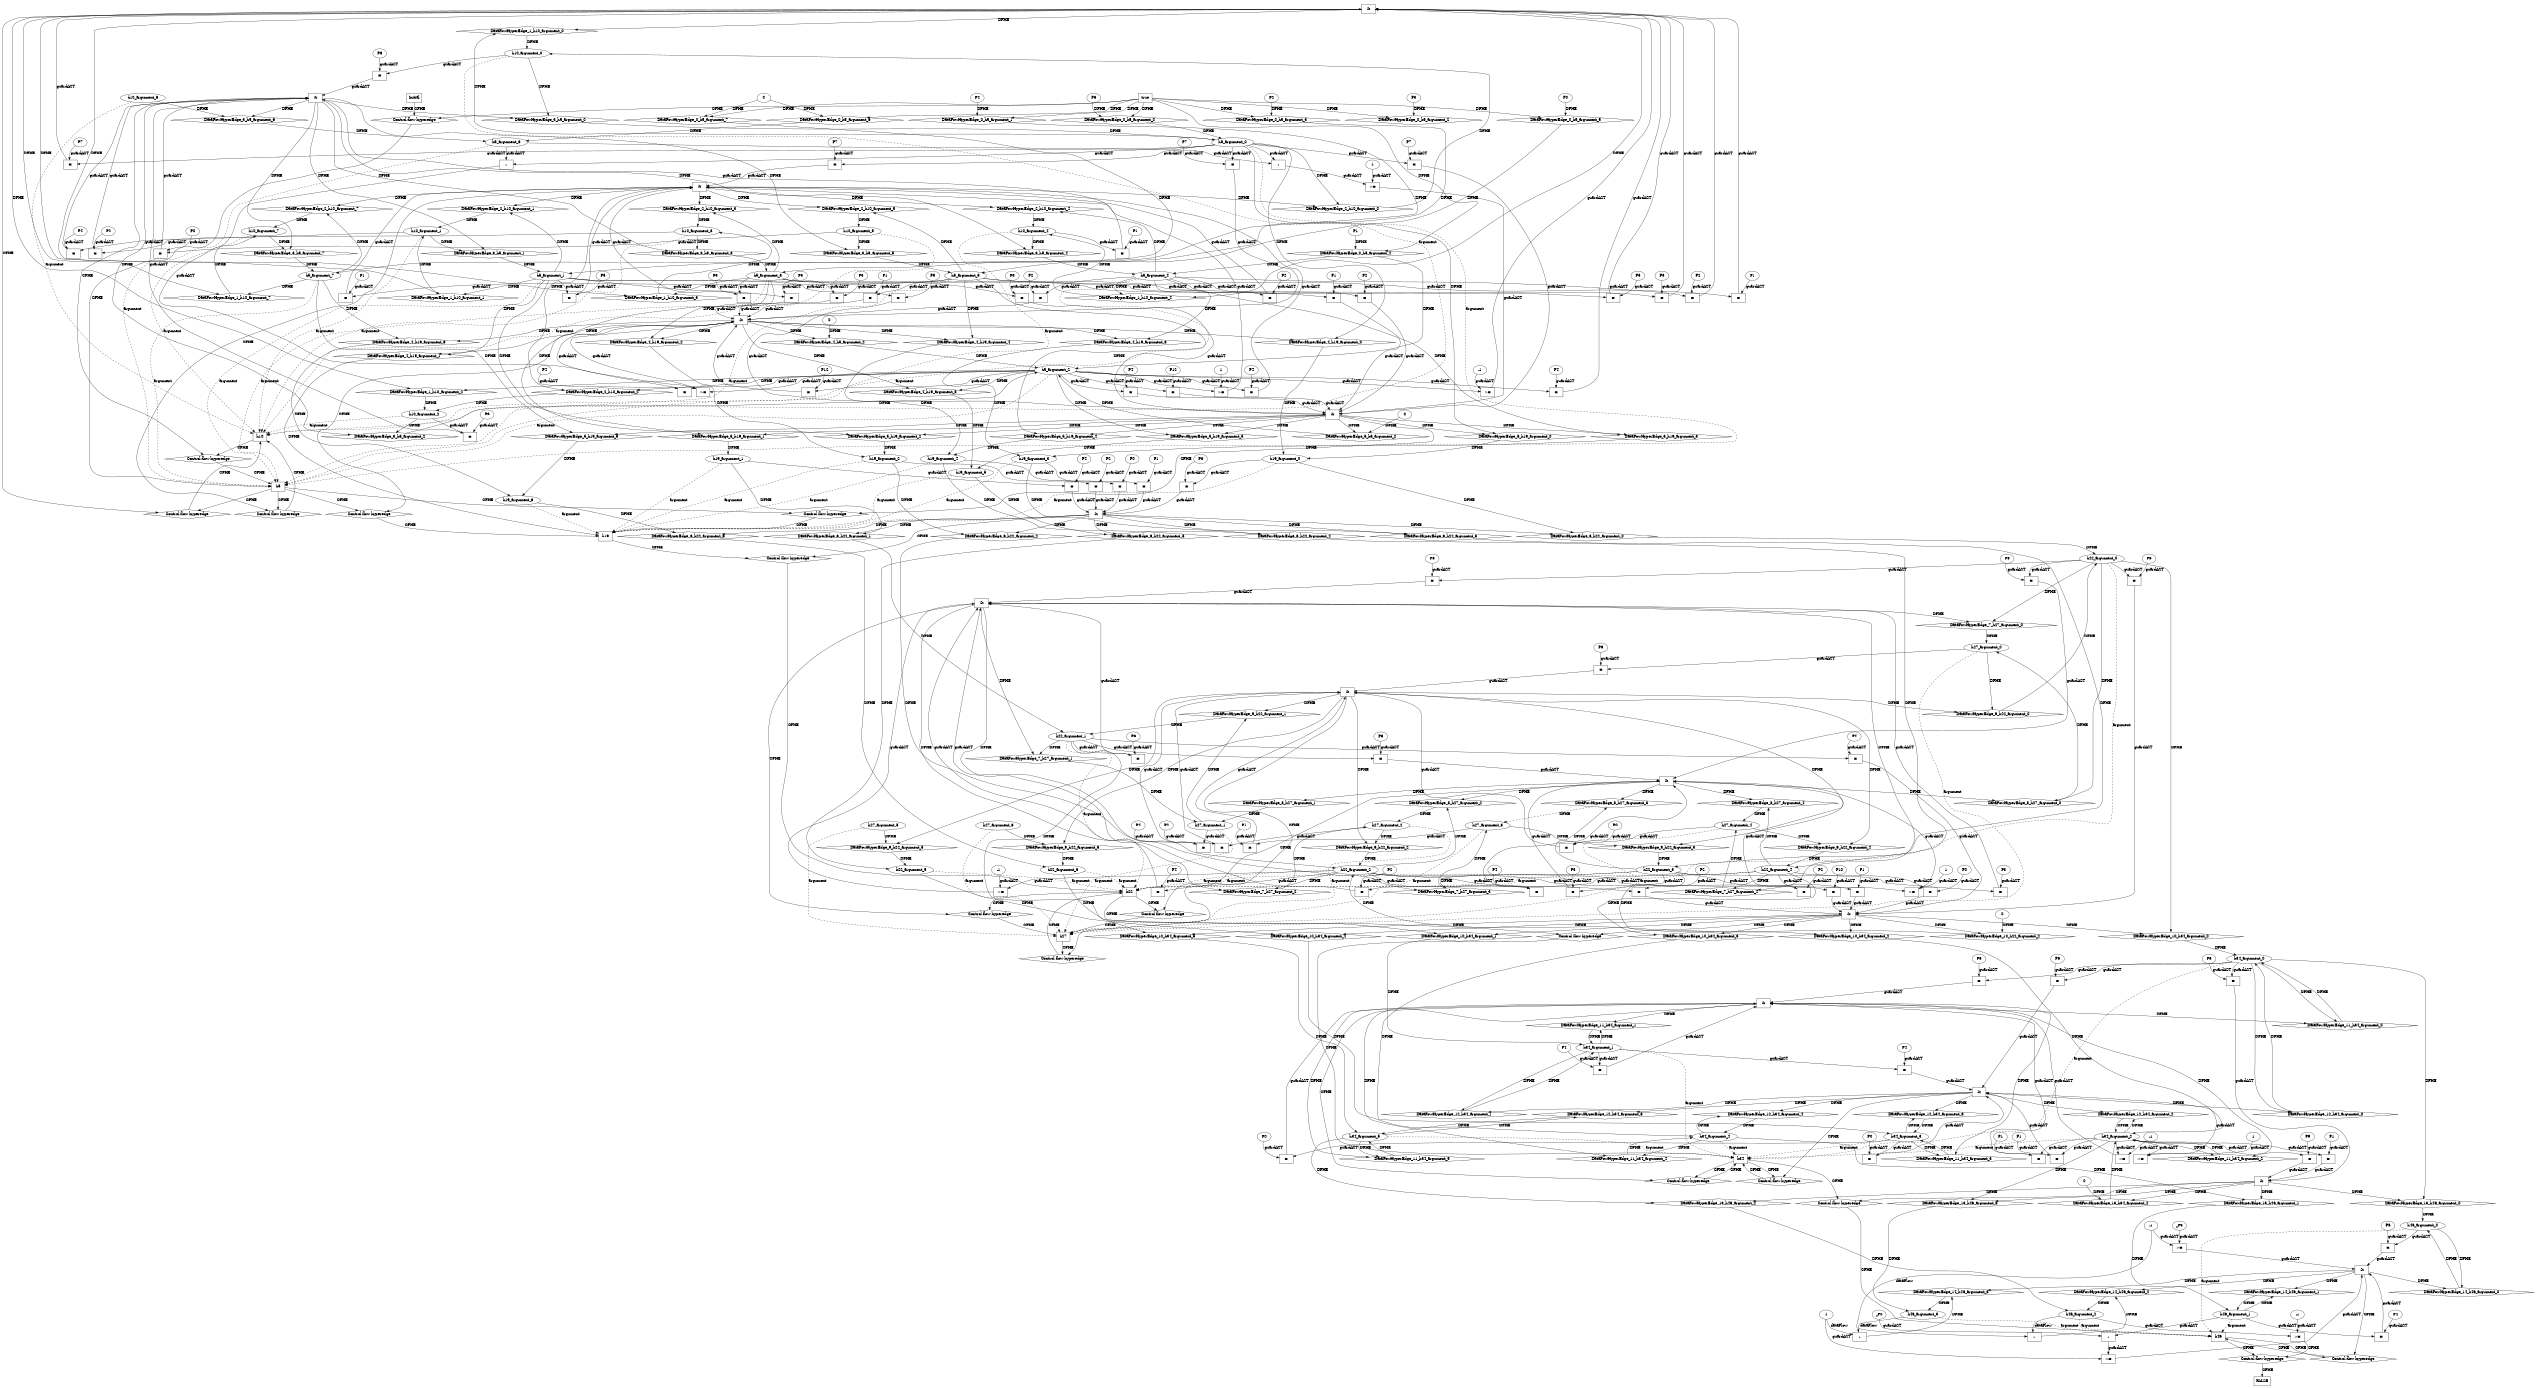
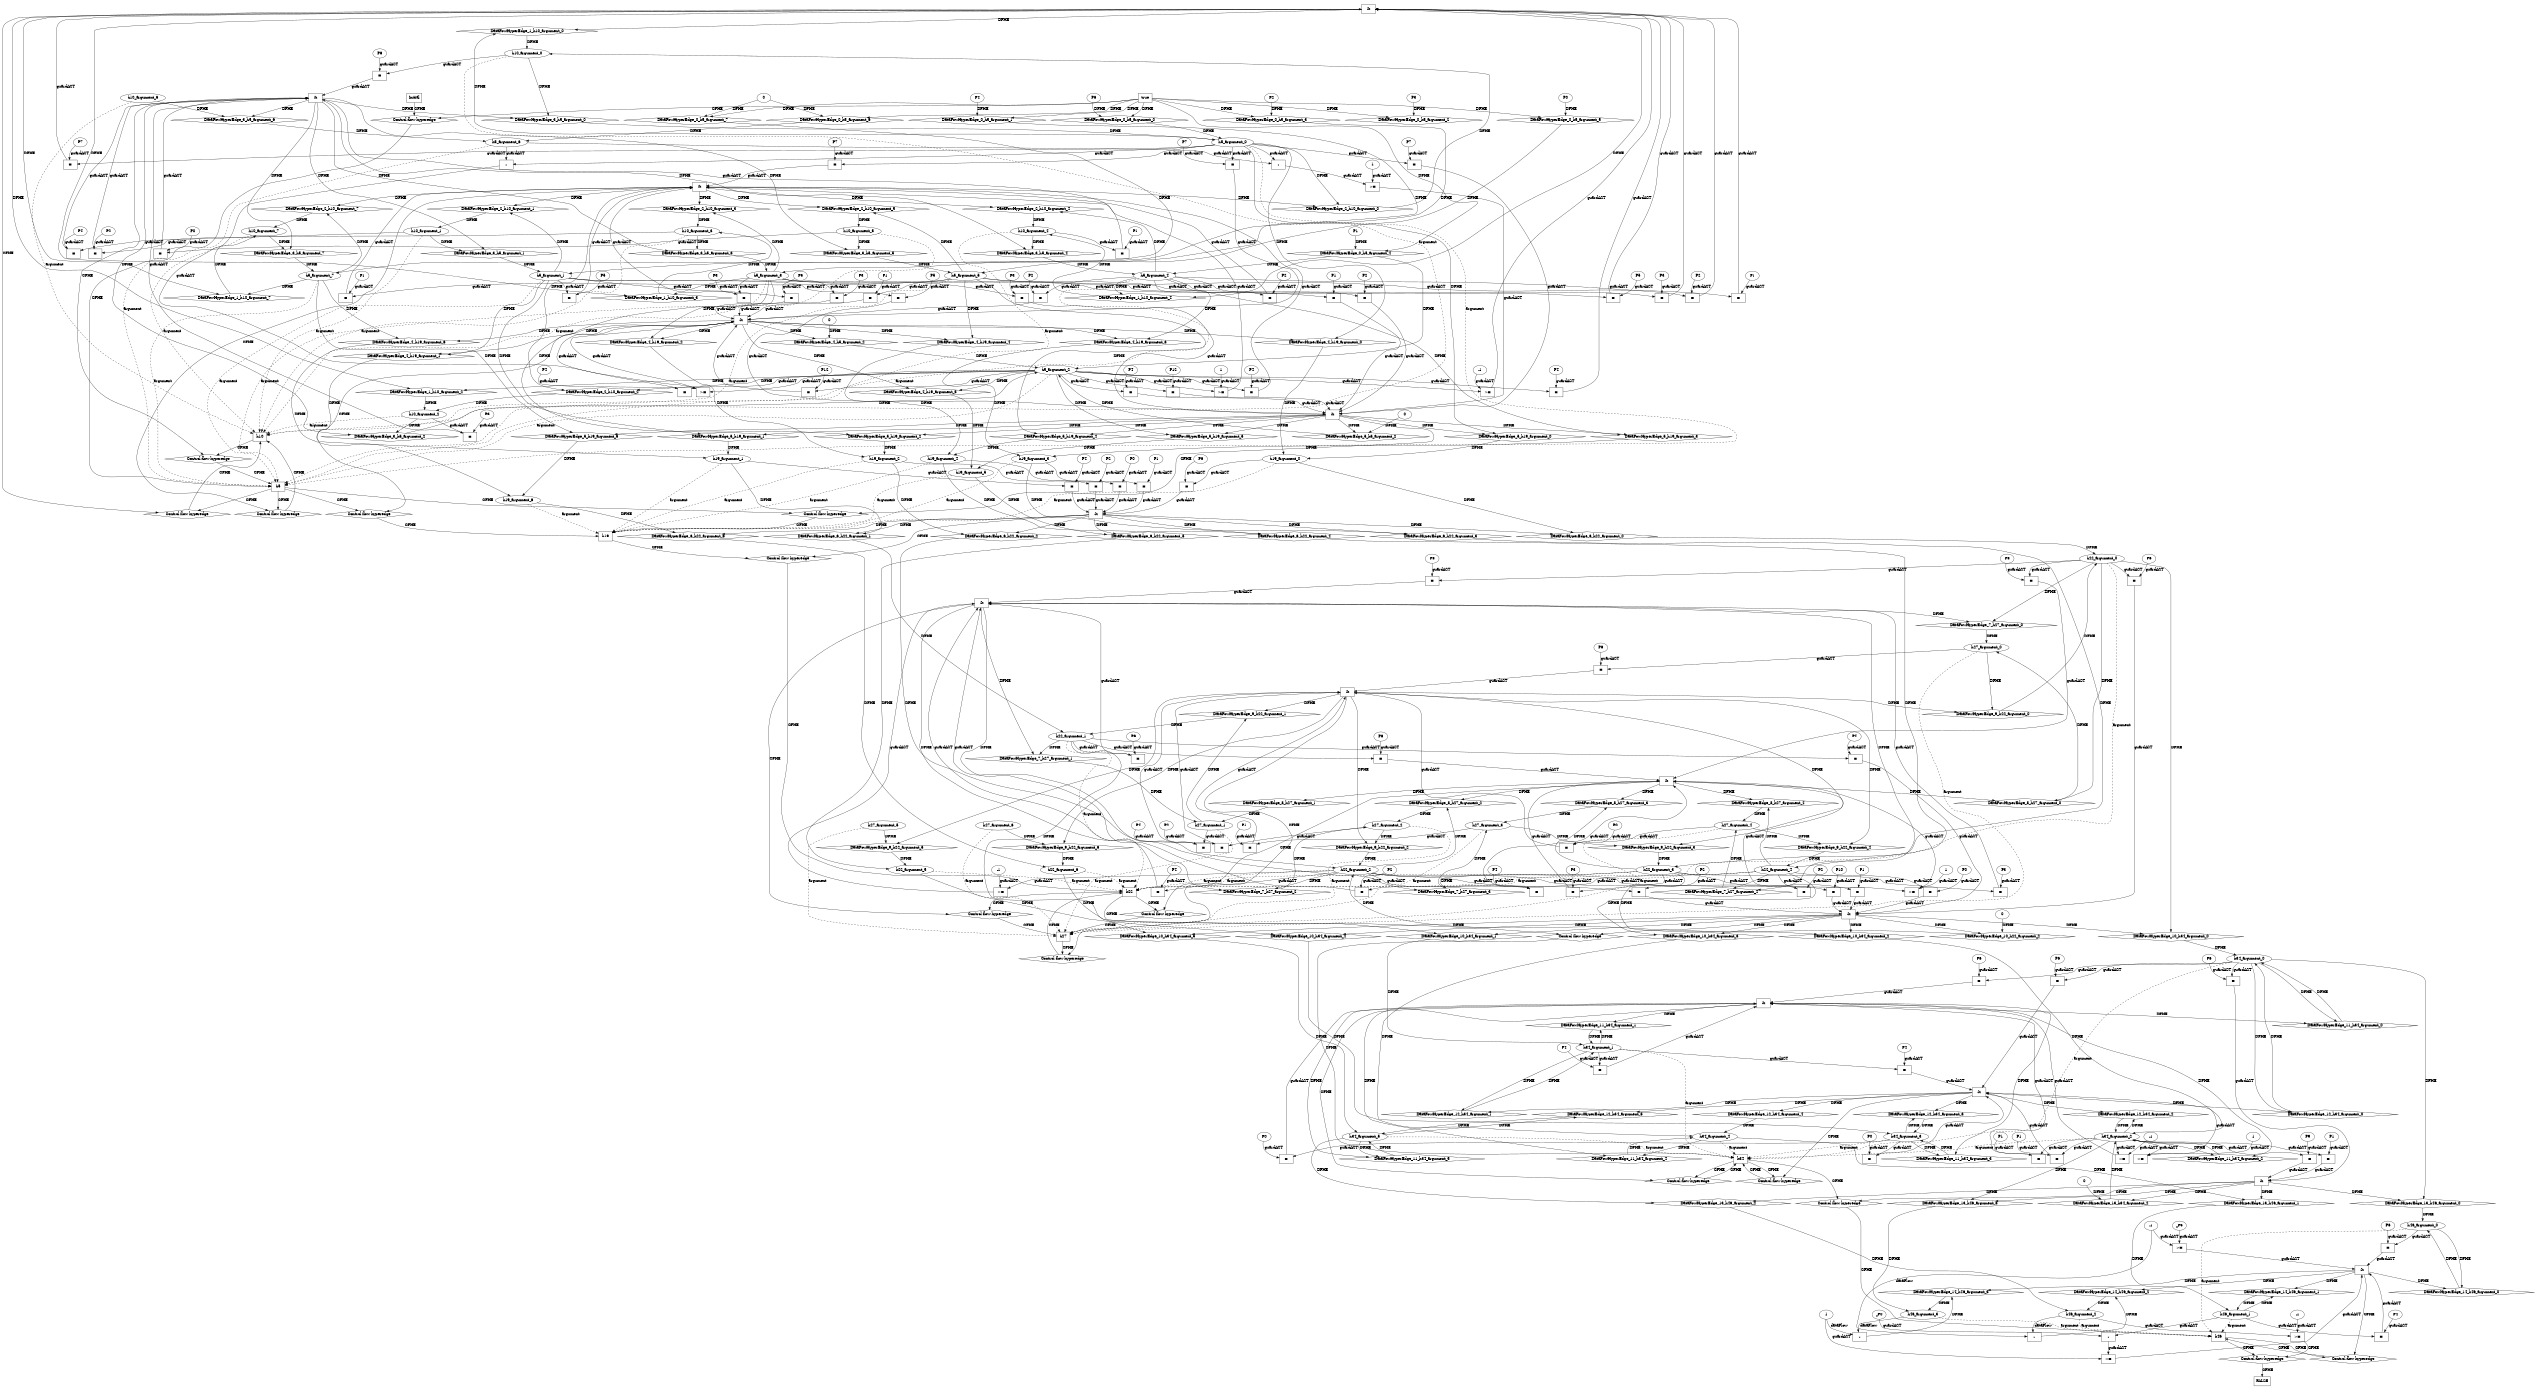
node "DataFowHyperEdge_1_h10_argument_1": removed
edge "DataFowHyperEdge_4_h19_argument_1" -> "h19": now "DataFowHyperEdge_4_h19_argument_1" -> "h19_argument_1"
edge "DataFowHyperEdge_8_h27_argument_3" -> "h27_argument_3": style dashed -> solid
edge "h34_argument_4" -> "DataFowHyperEdge_12_h34_argument_4": removed, label "DFHE"
